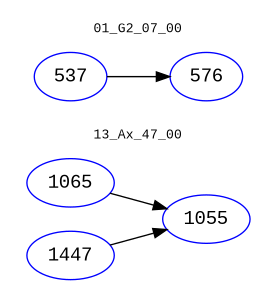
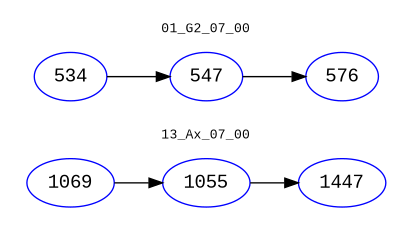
node "537": label "537" -> "547"
node "534": added
cluster "13_Ax_47_00": label "13_Ax_47_00" -> "13_Ax_07_00"
node "1065": label "1065" -> "1069"
edge "1447" -> "1055": reversed
